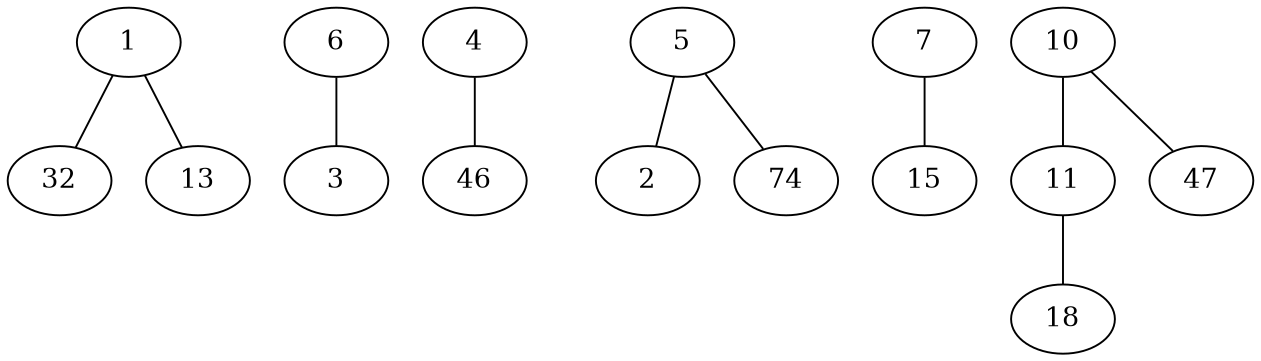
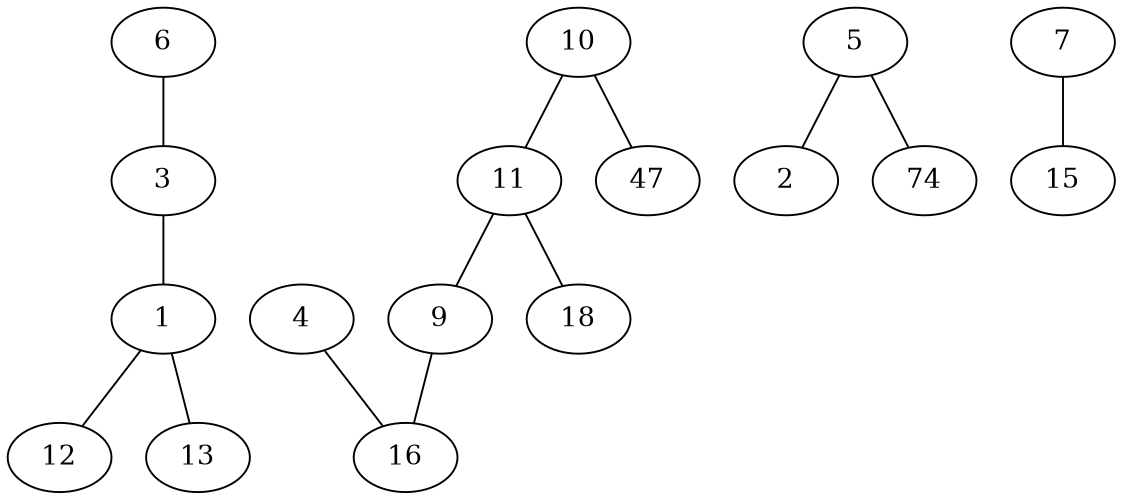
node "32": label "32" -> "12"
node "46": label "46" -> "16"
edge "3" -- "1": added
node "9": added
